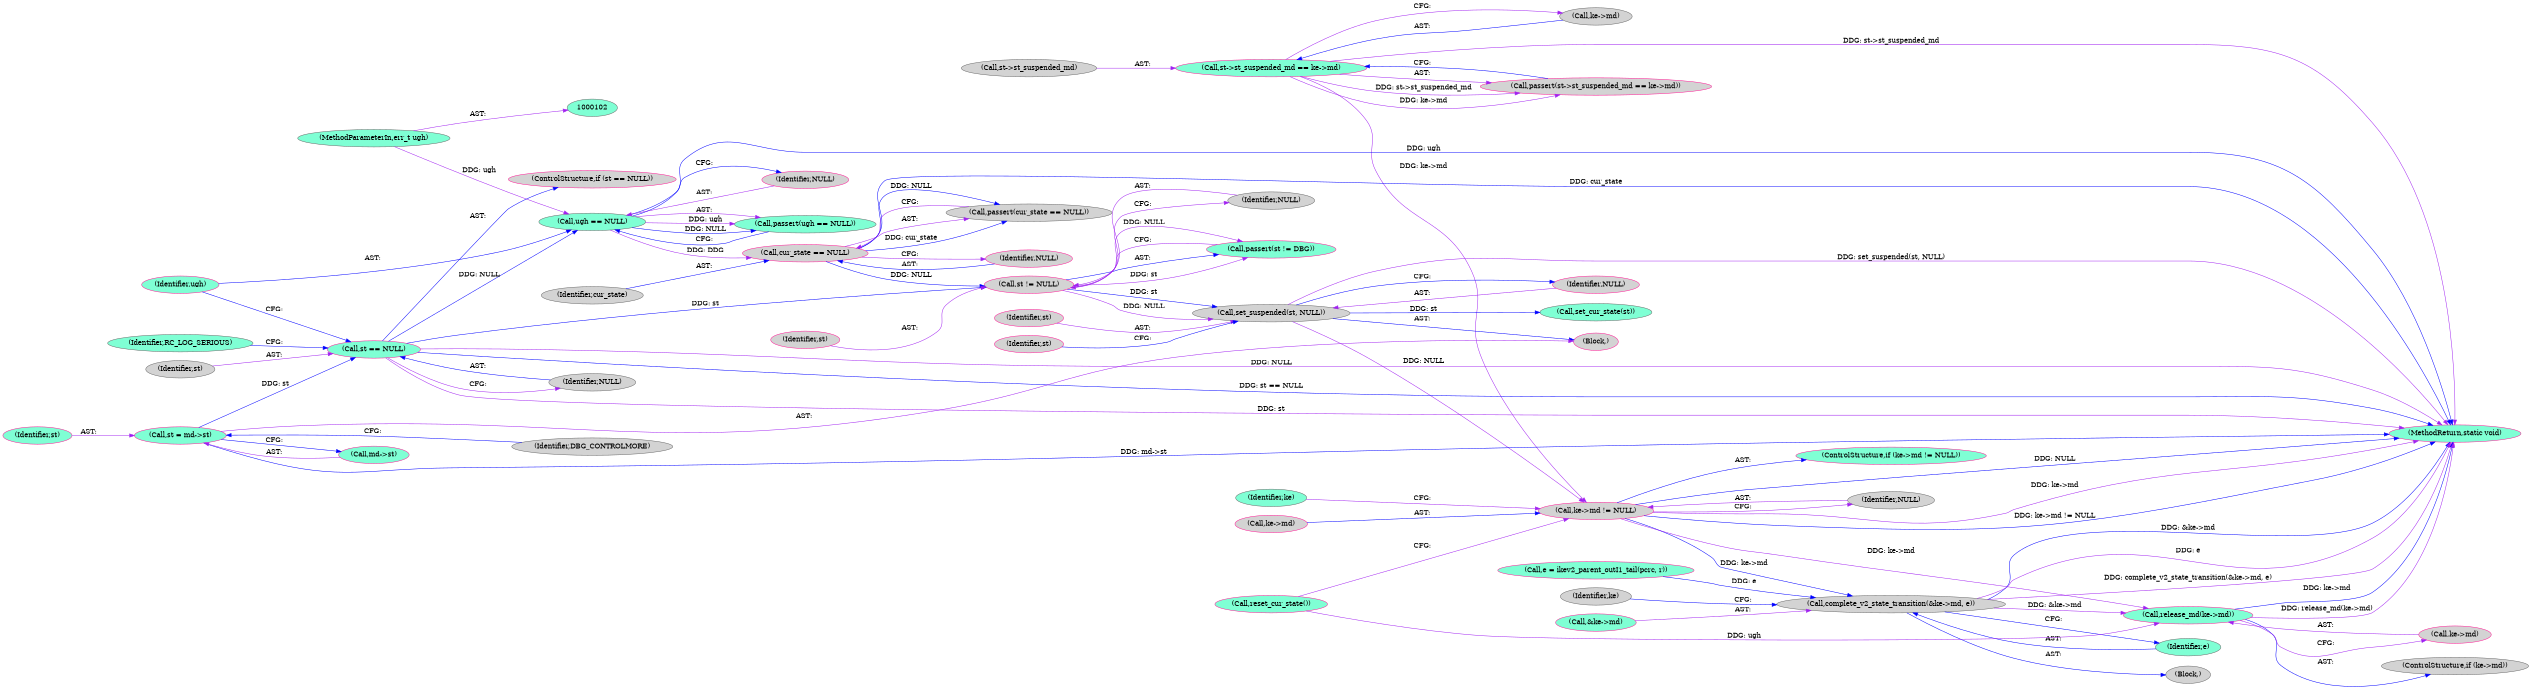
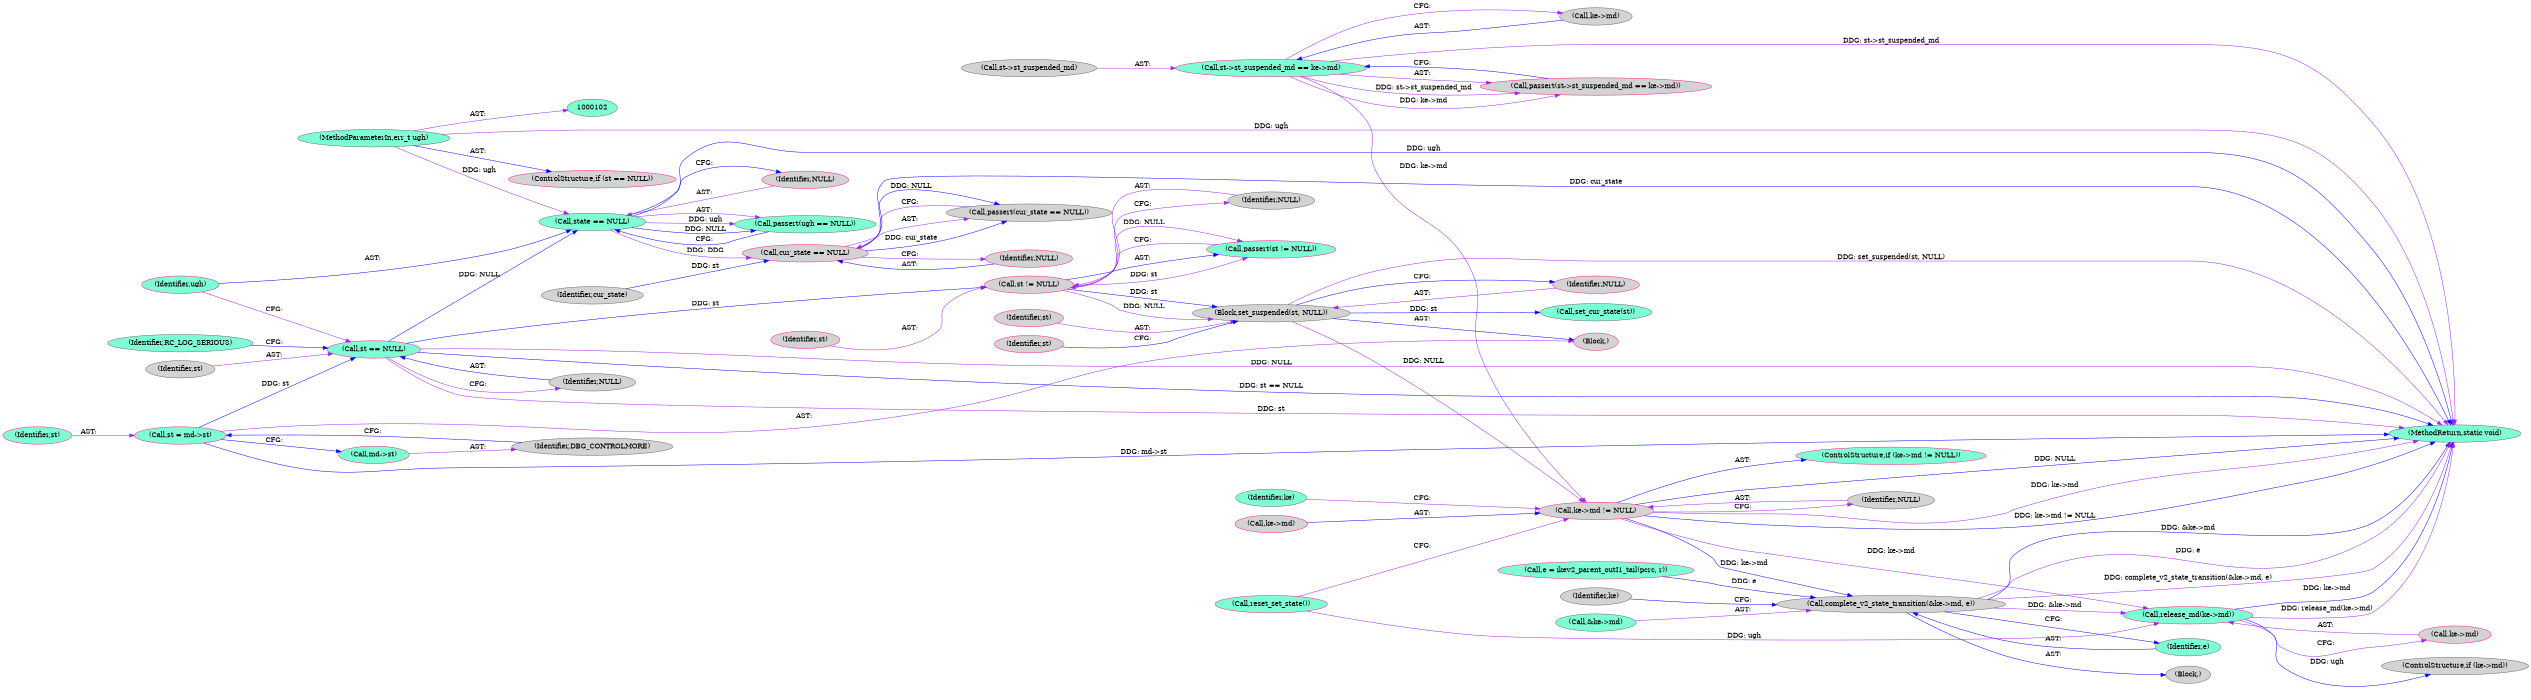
edge "(MethodParameterIn,err_t ugh)" -> "(MethodReturn,static void)": added, label "DDG: ugh"
node "(Call,ugh == NULL)": label "(Call,ugh == NULL)" -> "(Call,state == NULL)"
node "(Call,passert(st != DBG))": label "(Call,passert(st != DBG))" -> "(Call,passert(st != NULL))"
edge "(Call,st == NULL)" -> "(ControlStructure,if (st == NULL))": now "(MethodParameterIn,err_t ugh)" -> "(ControlStructure,if (st == NULL))"
edge "(Identifier,cur_state)" -> "(Call,cur_state == NULL)": label "AST: " -> "DDG: st"
edge "(Call,cur_state == NULL)" -> "(Call,st != NULL)": removed, label "DDG: NULL"
node "(Call,set_suspended(st, NULL))": label "(Call,set_suspended(st, NULL))" -> "(Block,set_suspended(st, NULL))"
edge "(Identifier,ugh)" -> "(Call,st == NULL)": color blue -> purple
node "(MethodReturn,static void)": color deeppink -> gray40
edge "(Call,md->st)" -> "(Call,st = md->st)": now "(Call,md->st)" -> "(Identifier,DBG_CONTROLMORE)"
node "(Call,reset_cur_state())": label "(Call,reset_cur_state())" -> "(Call,reset_set_state())"
node "(Call,&ke->md)": color deeppink -> gray40
edge "(Call,release_md(ke->md))" -> "(ControlStructure,if (ke->md))": label "AST: " -> "DDG: ugh"
